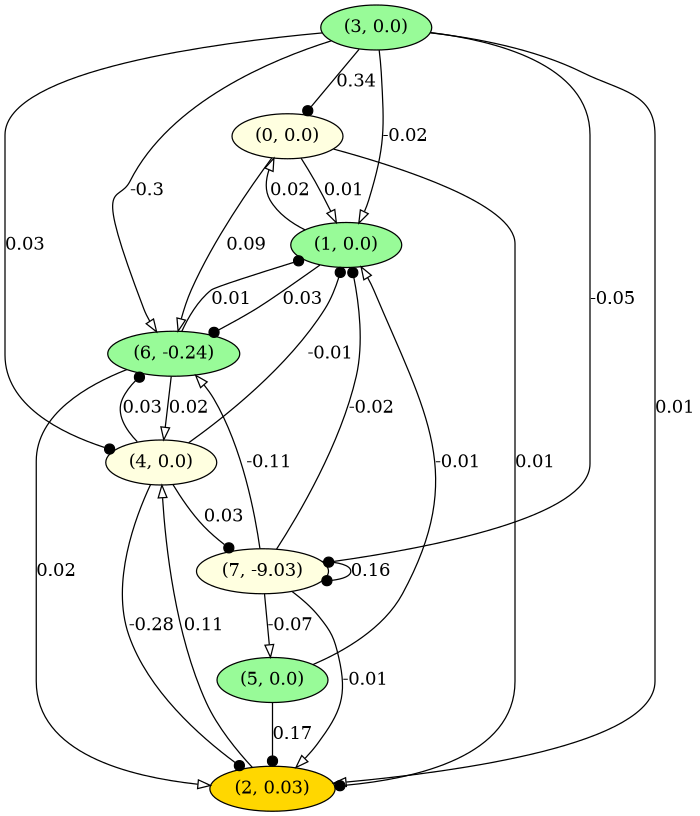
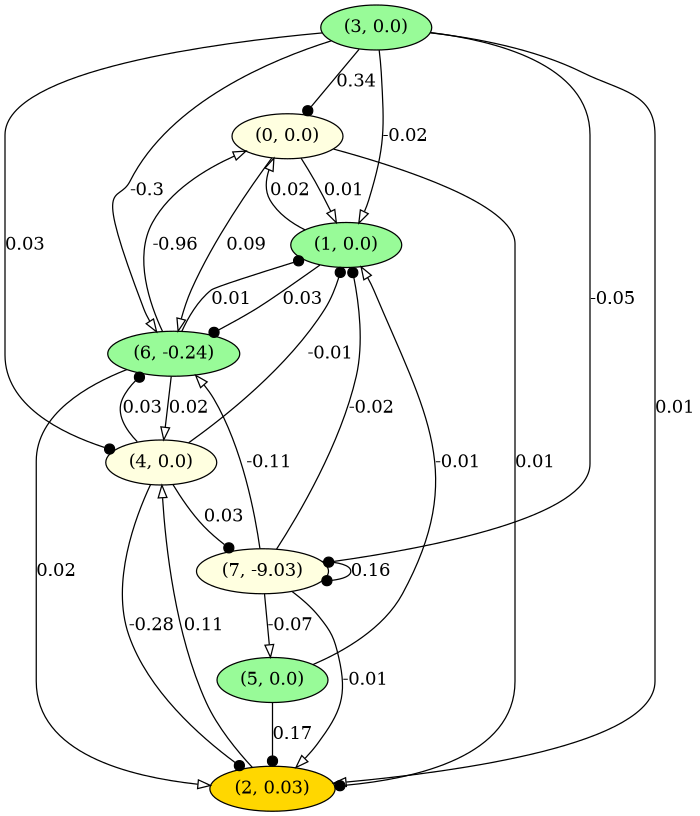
edge "(6, -0.24)" -> "(0, 0.0)": added, label "-0.96"
